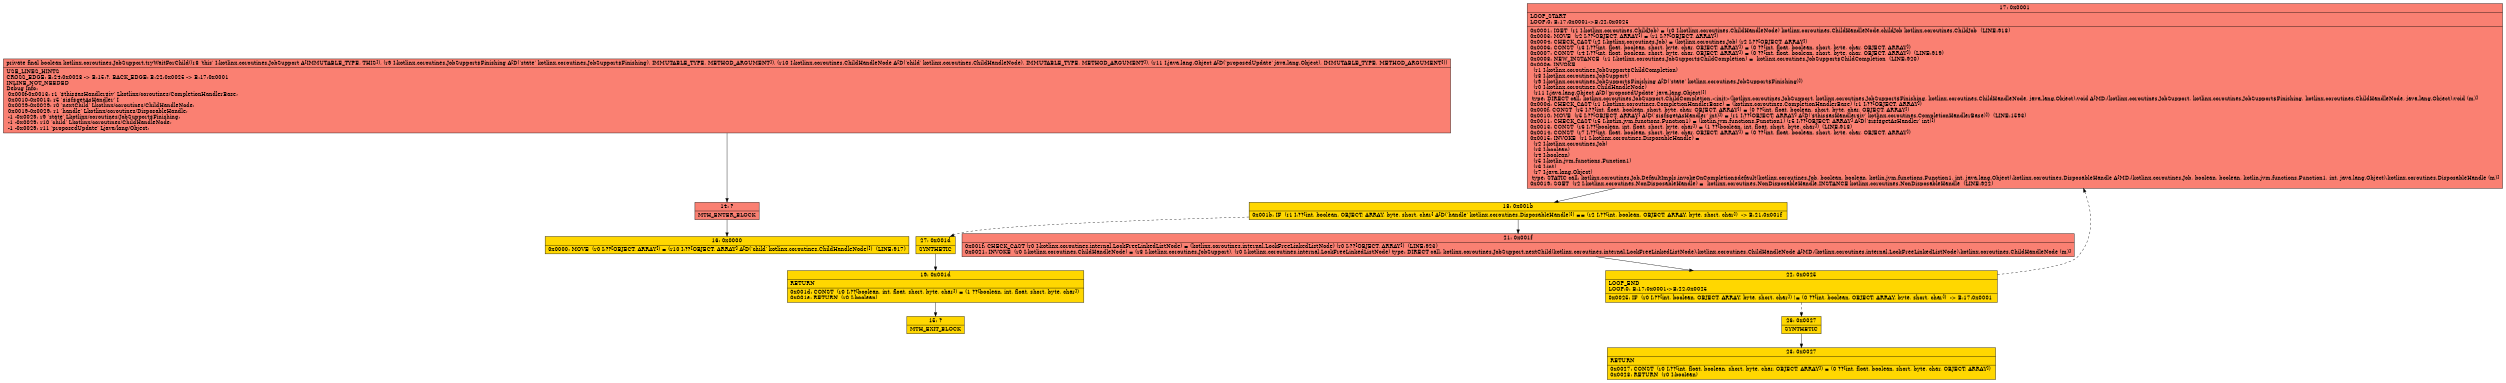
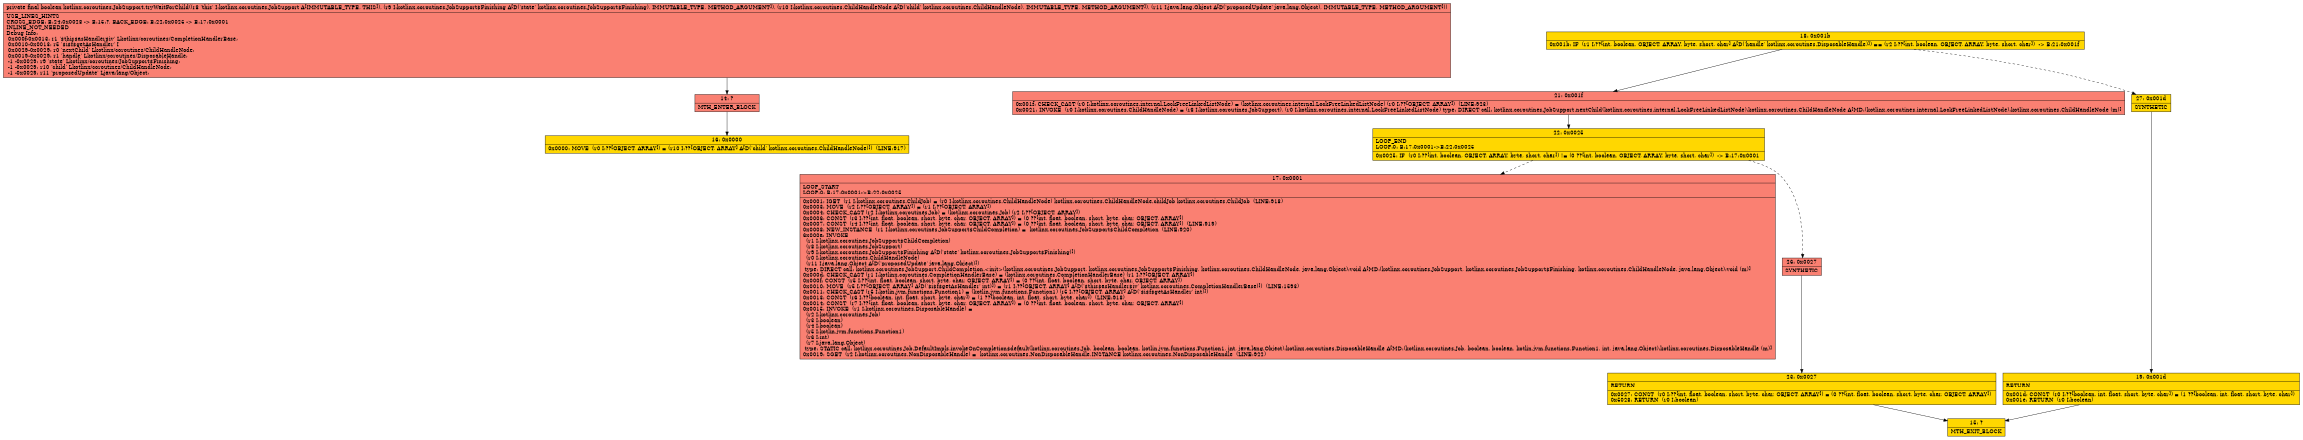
node "17: 0x0001": text "0x000a: INVOKE" -> "6x000a: INVOKE"
edge "17: 0x0001" -> "18: 0x001b": removed
node "26: 0x0027": fillcolor gold -> salmon
node "23: 0x0027": text "0x0028: RETURN  (r0 I:boolean)" -> "0x5028: RETURN  (r0 I:boolean)"
edge "23: 0x0027" -> "15: ?": added
